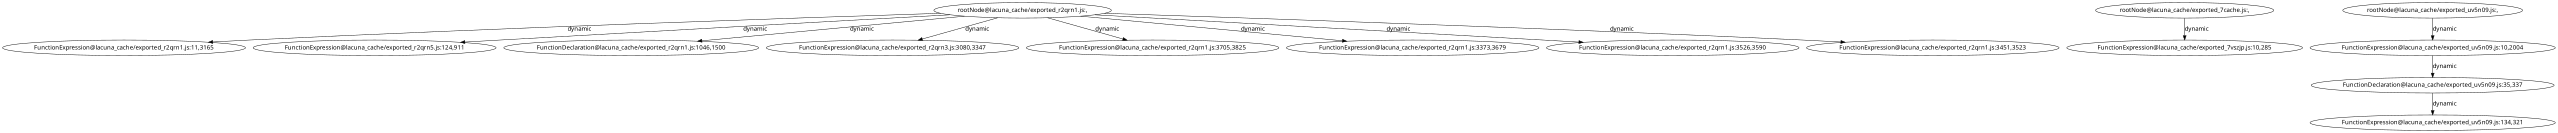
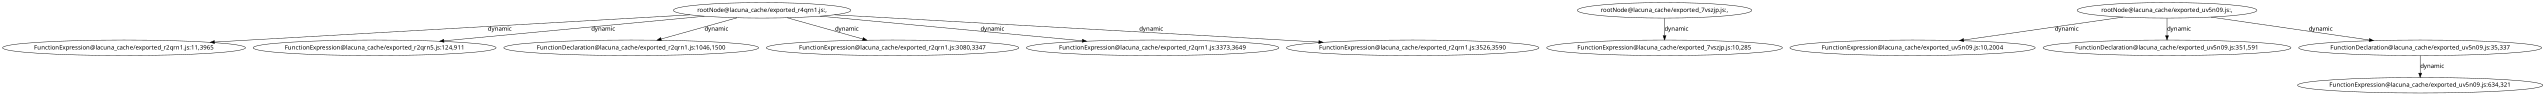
node "rootNode@lacuna_cache/exported_r2qrn1.js:,": label "rootNode@lacuna_cache/exported_r2qrn1.js:," -> "rootNode@lacuna_cache/exported_r4qrn1.js:,"
node "rootNode@lacuna_cache/exported_7cache.js:,": label "rootNode@lacuna_cache/exported_7cache.js:," -> "rootNode@lacuna_cache/exported_7vszjp.js:,"
node "FunctionExpression@lacuna_cache/exported_r2qrn1.js:11,3165": label "FunctionExpression@lacuna_cache/exported_r2qrn1.js:11,3165" -> "FunctionExpression@lacuna_cache/exported_r2qrn1.js:11,3965"
node "FunctionExpression@lacuna_cache/exported_r2qrn3.js:3080,3347": label "FunctionExpression@lacuna_cache/exported_r2qrn3.js:3080,3347" -> "FunctionExpression@lacuna_cache/exported_r2qrn1.js:3080,3347"
node "FunctionExpression@lacuna_cache/exported_r2qrn1.js:3705,3825": removed
node "FunctionExpression@lacuna_cache/exported_r2qrn1.js:3373,3679": label "FunctionExpression@lacuna_cache/exported_r2qrn1.js:3373,3679" -> "FunctionExpression@lacuna_cache/exported_r2qrn1.js:3373,3649"
node "FunctionExpression@lacuna_cache/exported_r2qrn1.js:3451,3523": removed
node "FunctionDeclaration@lacuna_cache/exported_uv5n09.js:351,591": added
edge "FunctionExpression@lacuna_cache/exported_uv5n09.js:10,2004" -> "FunctionDeclaration@lacuna_cache/exported_uv5n09.js:35,337": now "rootNode@lacuna_cache/exported_uv5n09.js:," -> "FunctionDeclaration@lacuna_cache/exported_uv5n09.js:35,337"
node "FunctionExpression@lacuna_cache/exported_uv5n09.js:134,321": label "FunctionExpression@lacuna_cache/exported_uv5n09.js:134,321" -> "FunctionExpression@lacuna_cache/exported_uv5n09.js:634,321"
